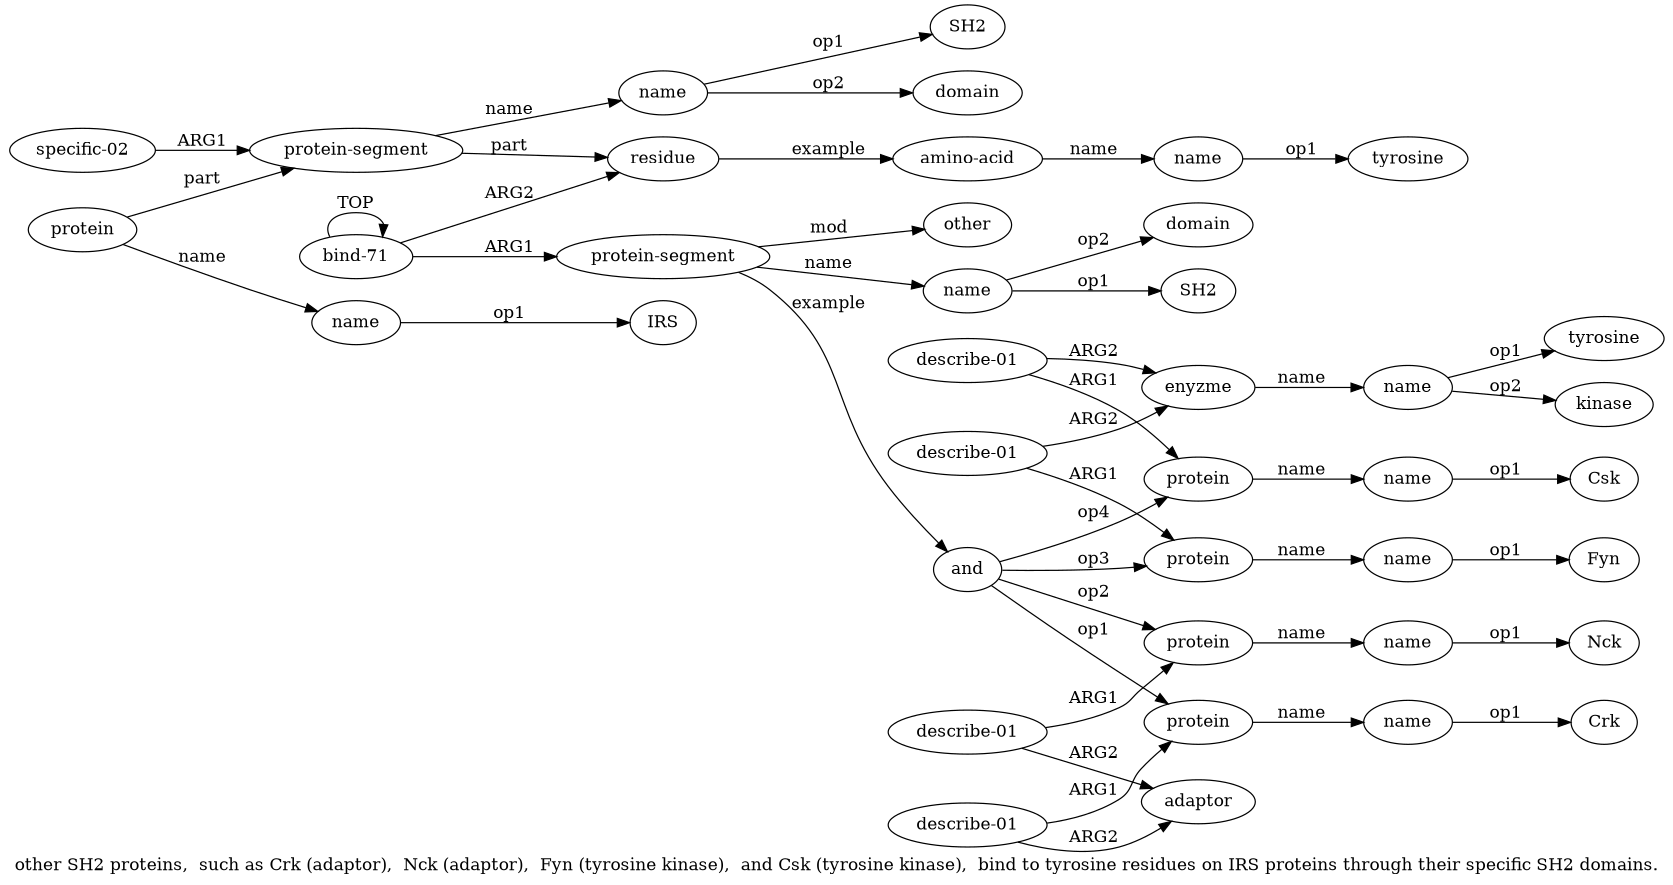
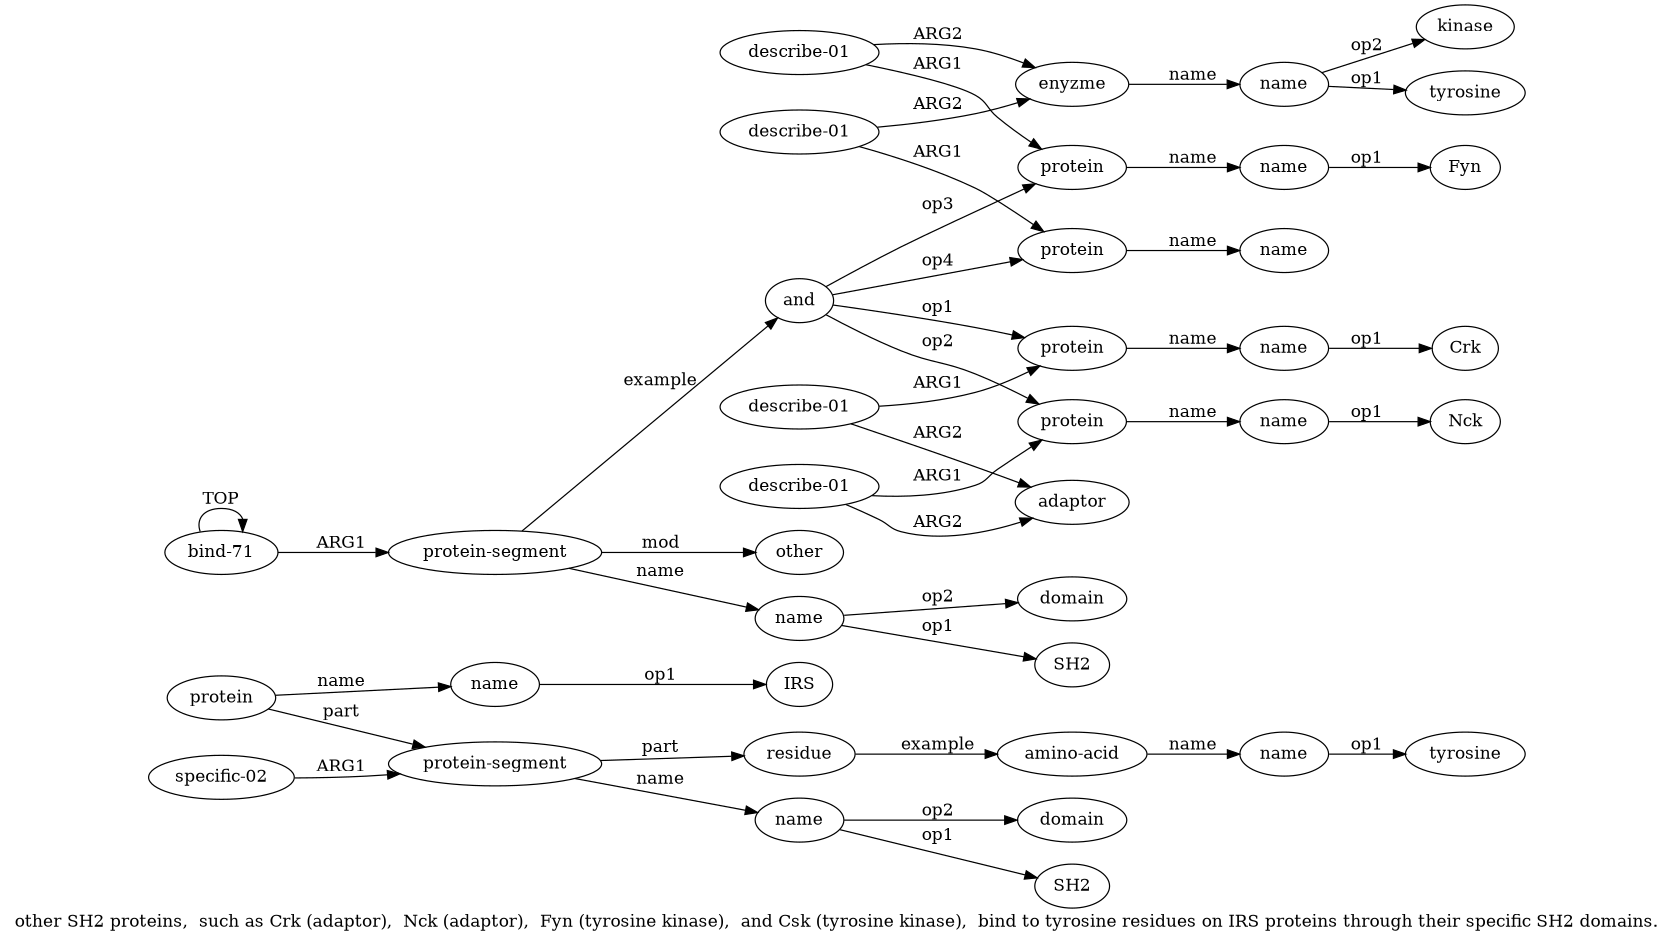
edge "bind-71" -> "residue": removed, label "ARG2"
node "Csk": removed
